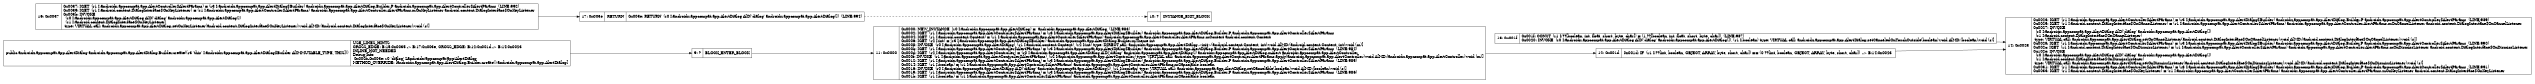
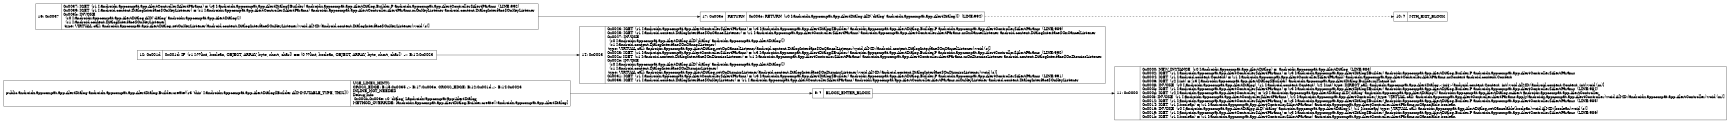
node "10: ?": text "INSTANCE_EXIT_BLOCK" -> "MTH_EXIT_BLOCK"
node "13: 0x001f": removed
node "14: 0x0023": text "0x102e: INVOKE" -> "0x002e: INVOKE"
edge "11: 0x0000" -> "12: 0x001d": removed
